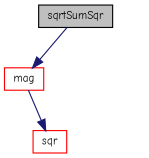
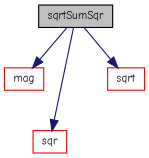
node "sqrt": added
edge "mag" -> "sqr": now "sqrtSumSqr" -> "sqr"
